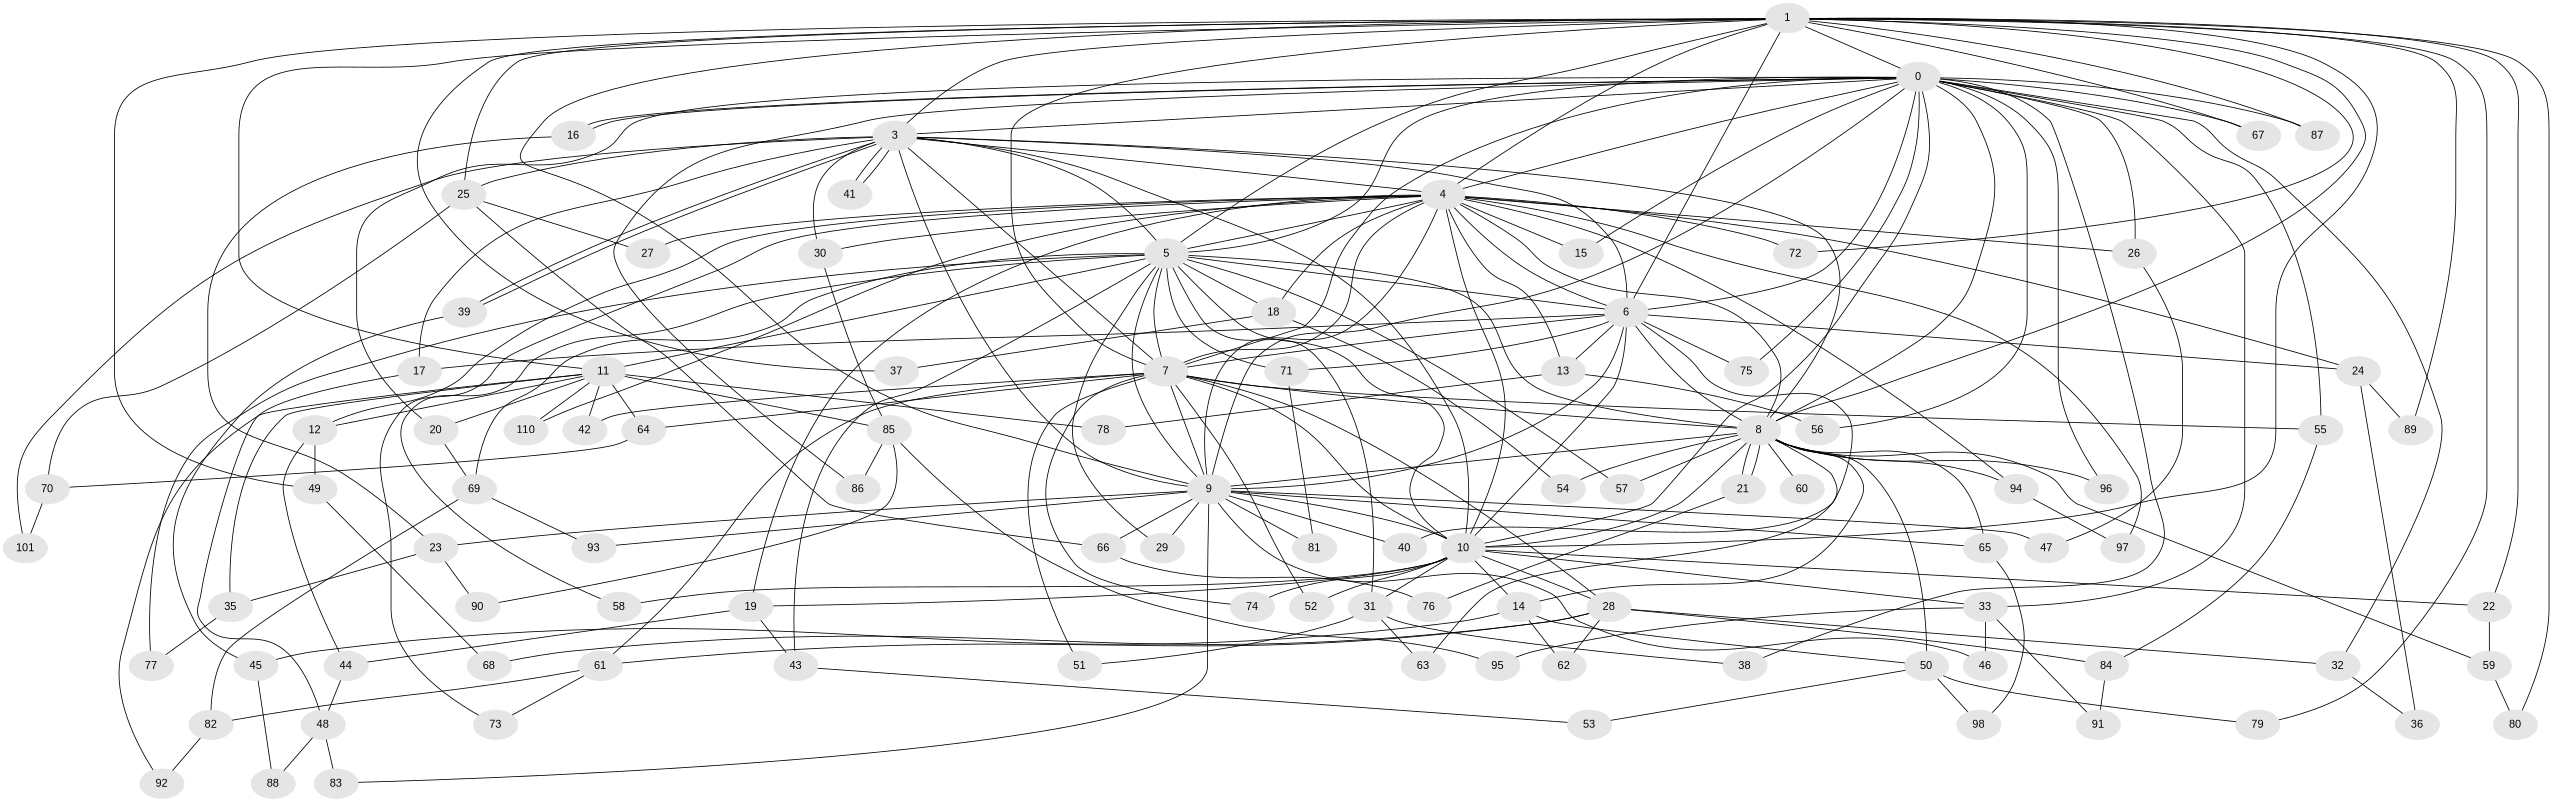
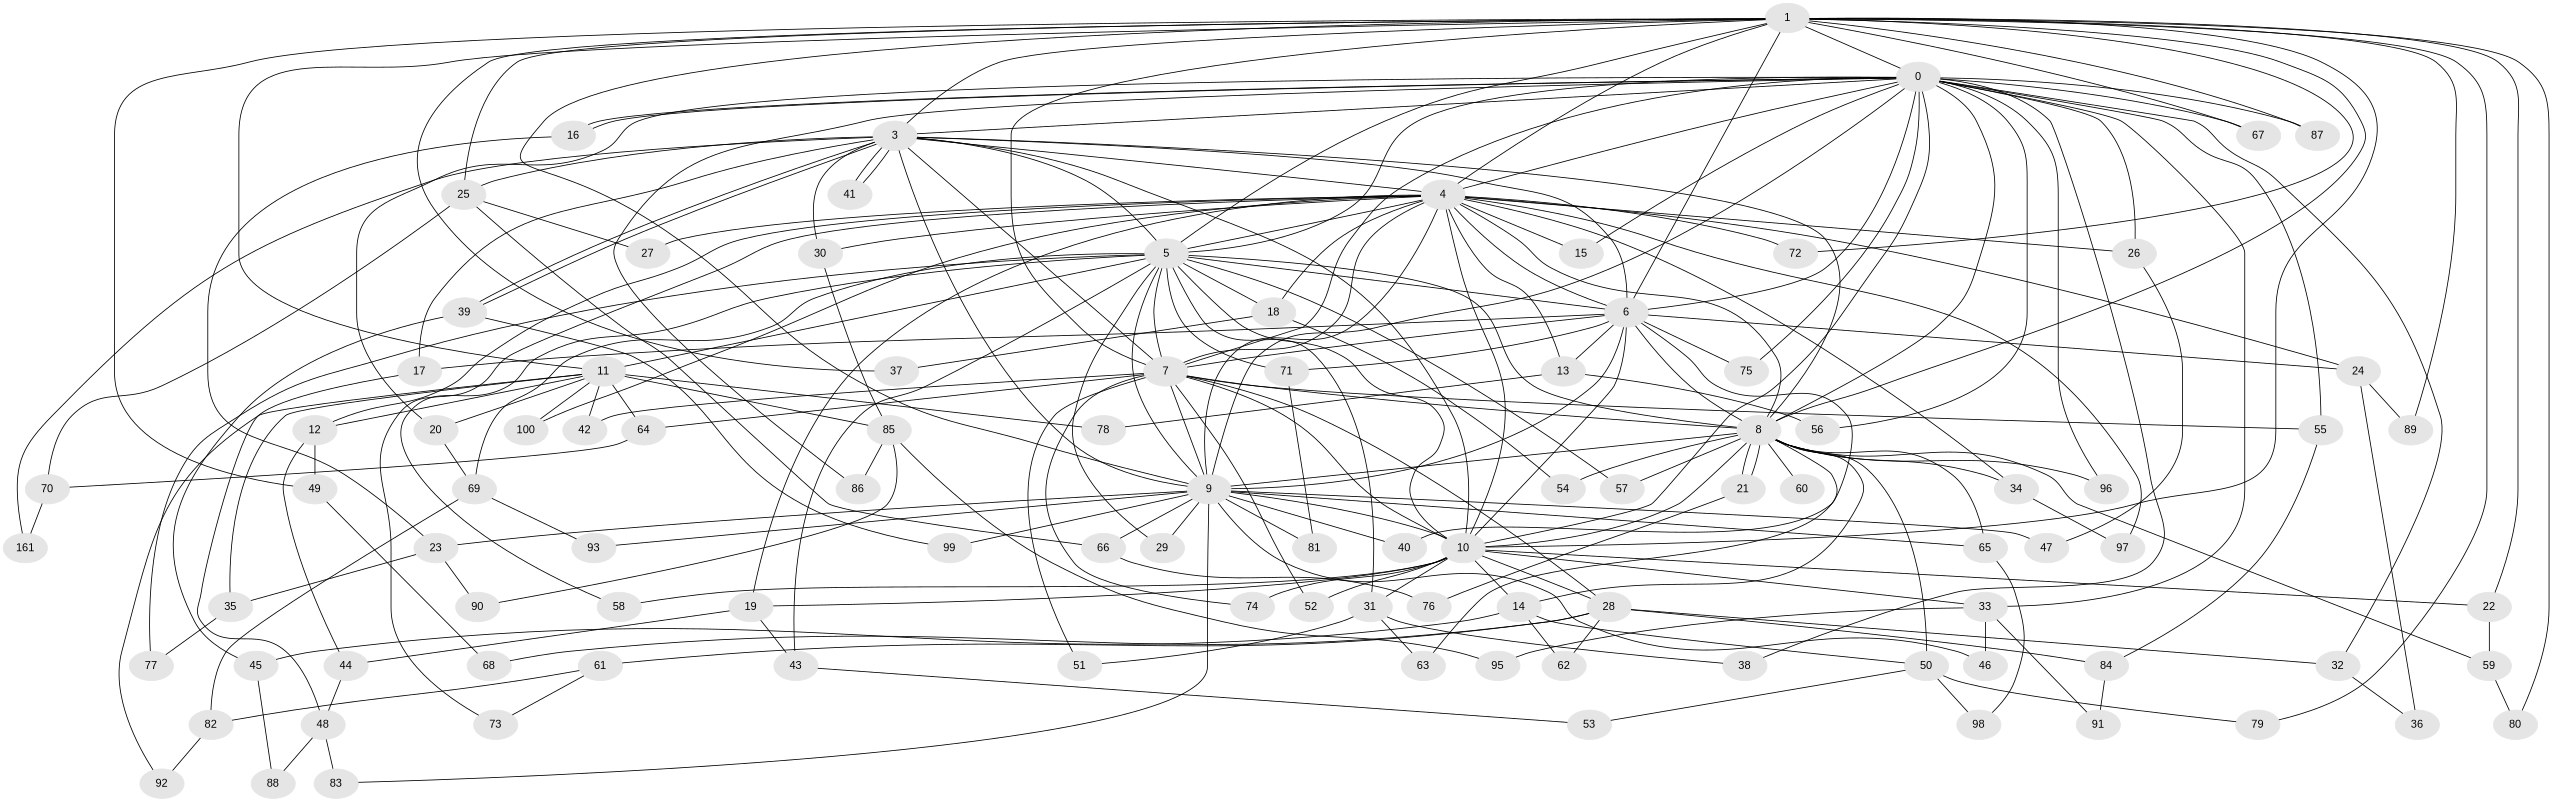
node "110": label "110" -> "100"
edge "7" -- "61": removed
node "94": label "94" -> "34"
node "101": label "101" -> "161"
node "99": added
